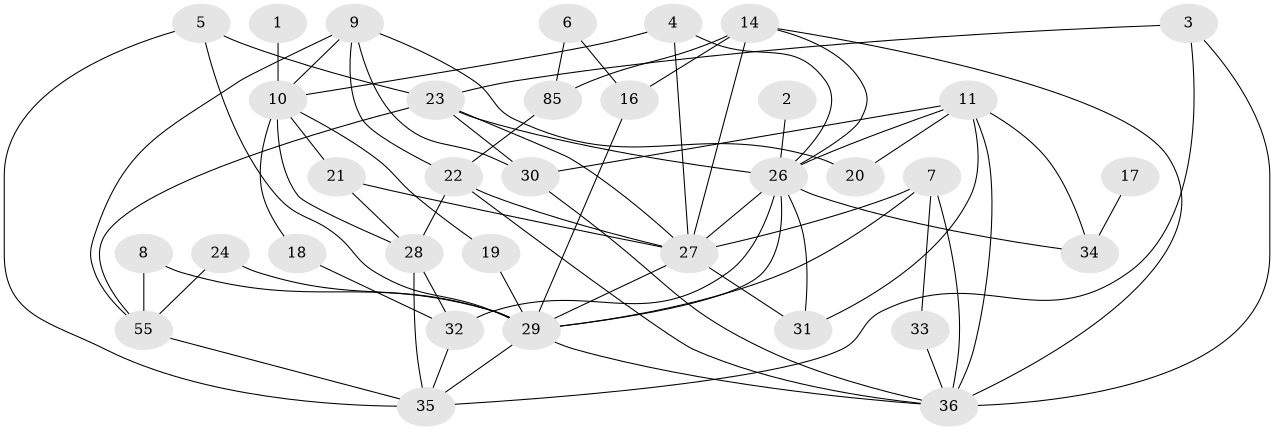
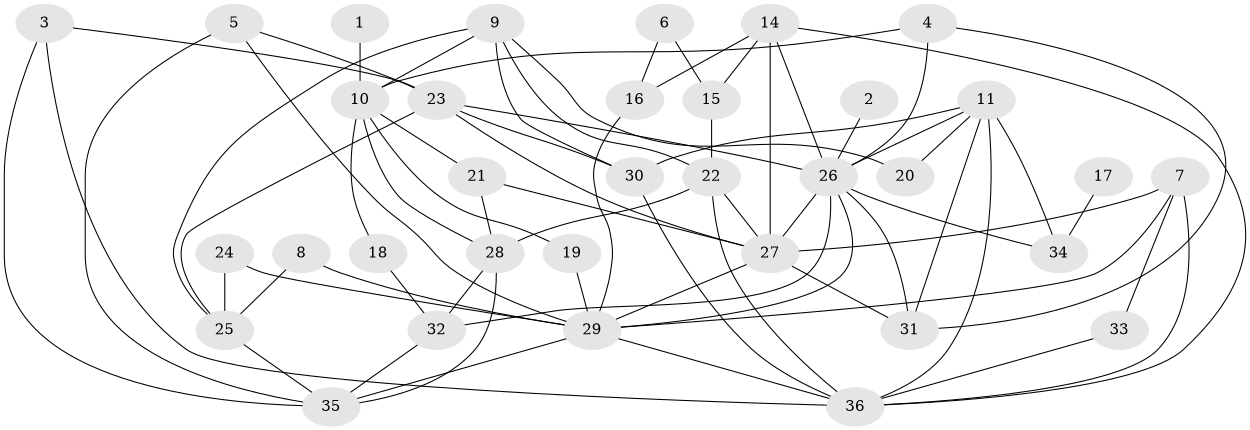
node "85": label "85" -> "15"
edge "4" -- "27": now "4" -- "31"
node "55": label "55" -> "25"
